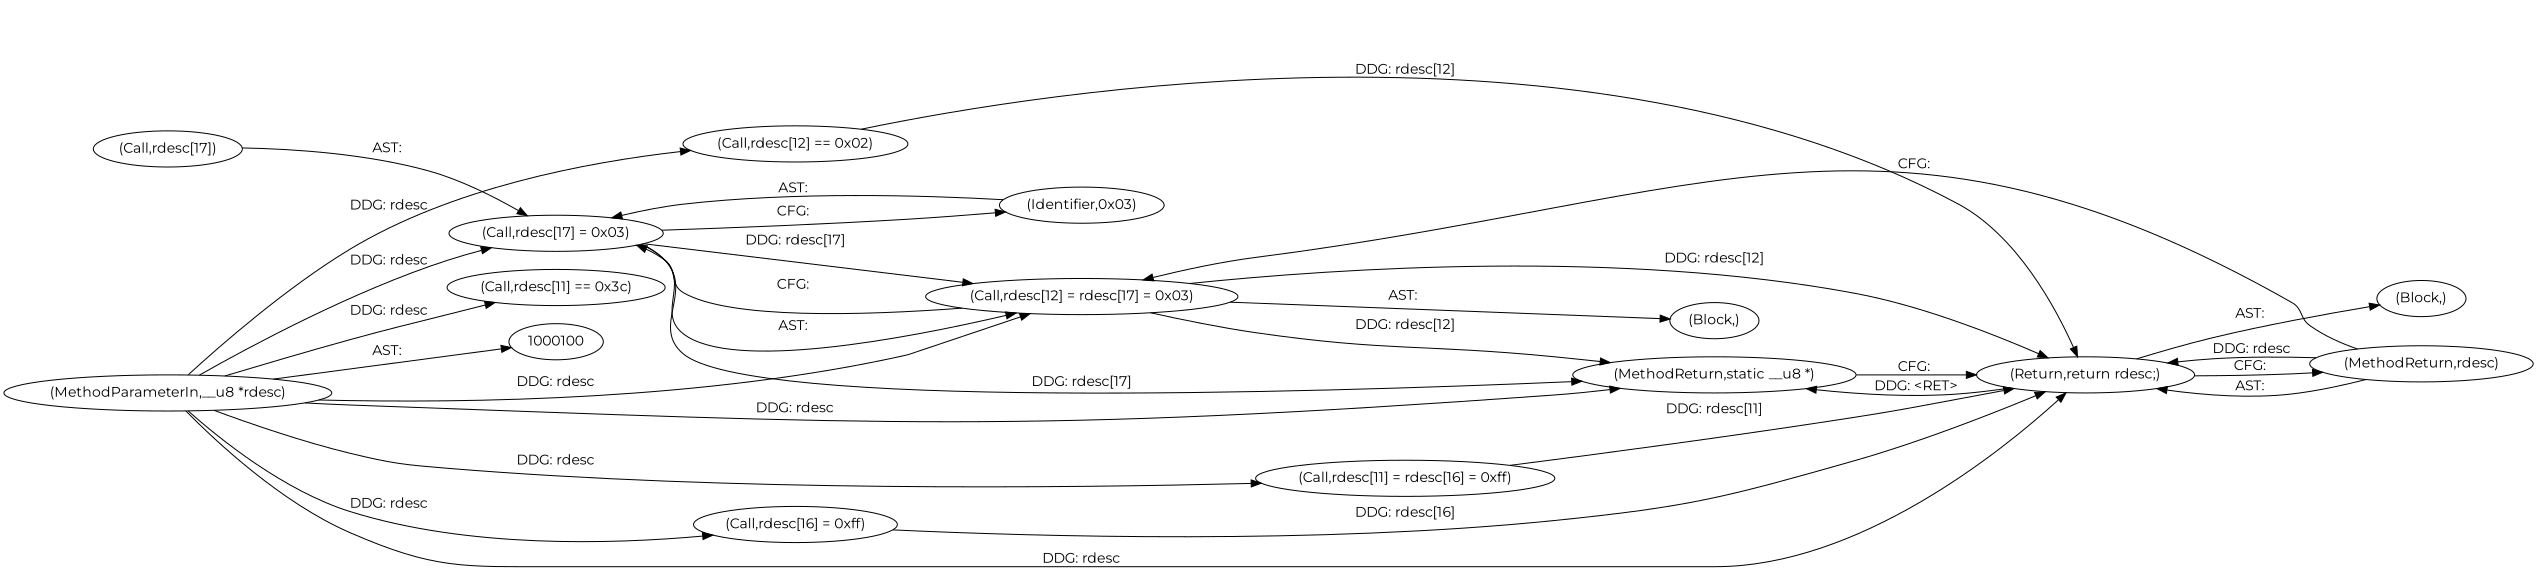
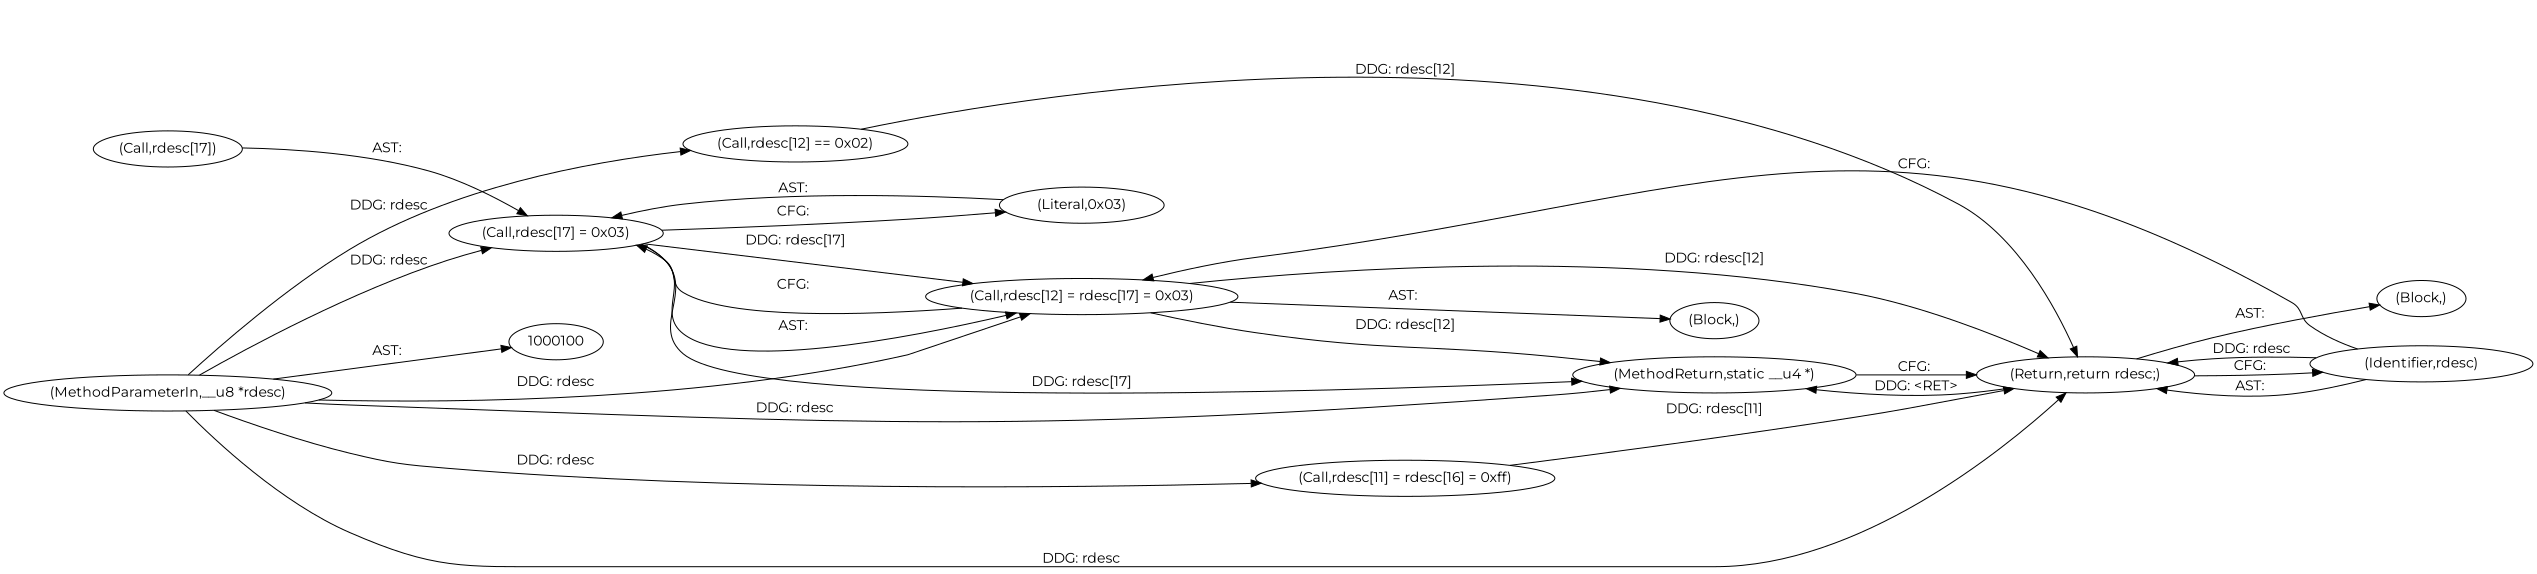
node "(Identifier,0x03)": label "(Identifier,0x03)" -> "(Literal,0x03)"
node "(Call,rdesc[11] == 0x3c)": removed
node "(MethodReturn,rdesc)": label "(MethodReturn,rdesc)" -> "(Identifier,rdesc)"
node "(MethodReturn,static __u8 *)": label "(MethodReturn,static __u8 *)" -> "(MethodReturn,static __u4 *)"
node "(Call,rdesc[16] = 0xff)": removed
